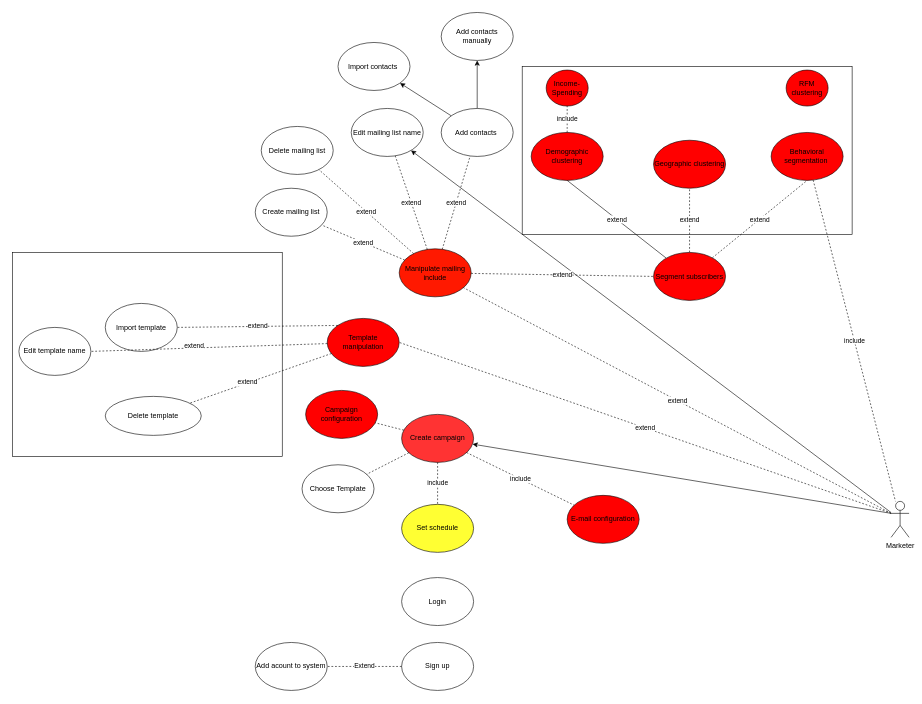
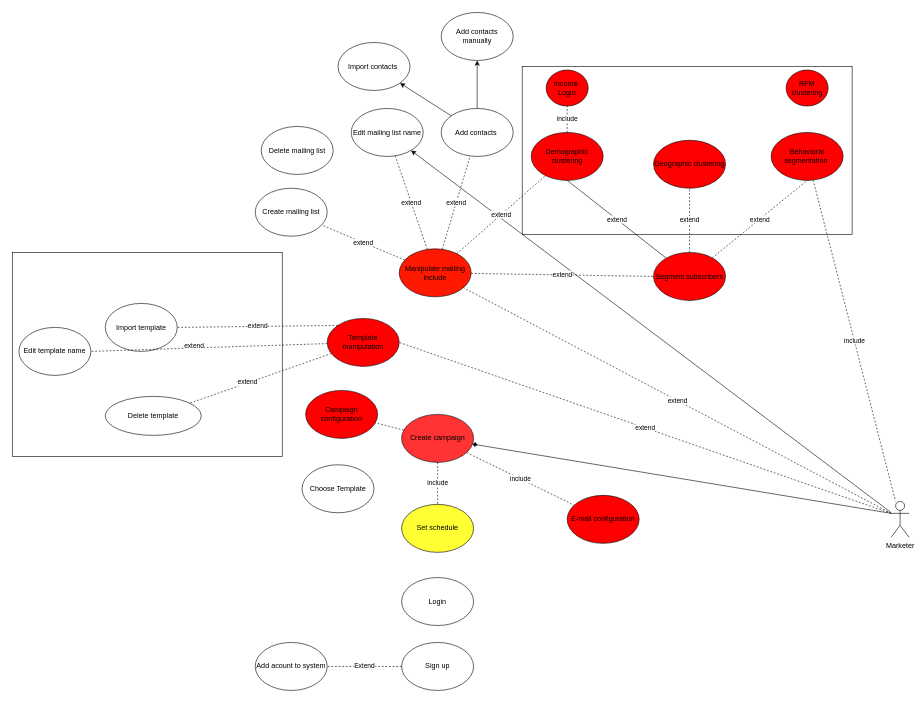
node "Income-Spending": label "Income-Spending" -> "Income-Login"
edge "Delete mailing list" -- "Manipulate mailing include": now "Demographic clustering" -- "Manipulate mailing include"
edge "Marketer" -> "Create campaign": arrowhead classic -> diamond
edge "Create campaign" -- "Choose Template": removed
